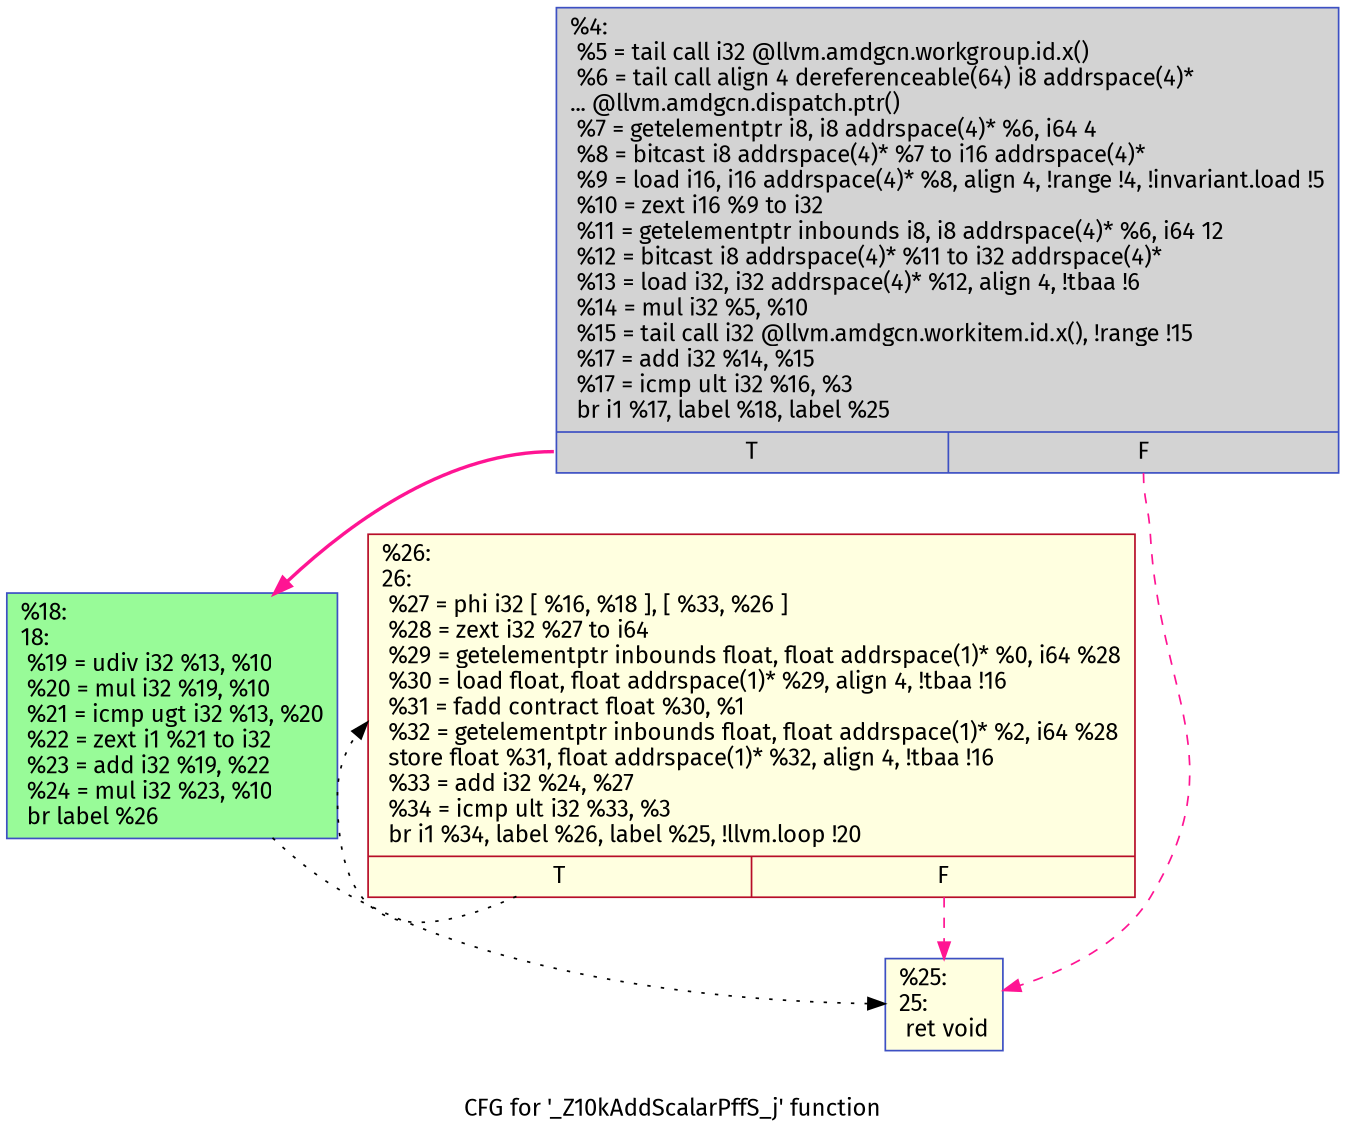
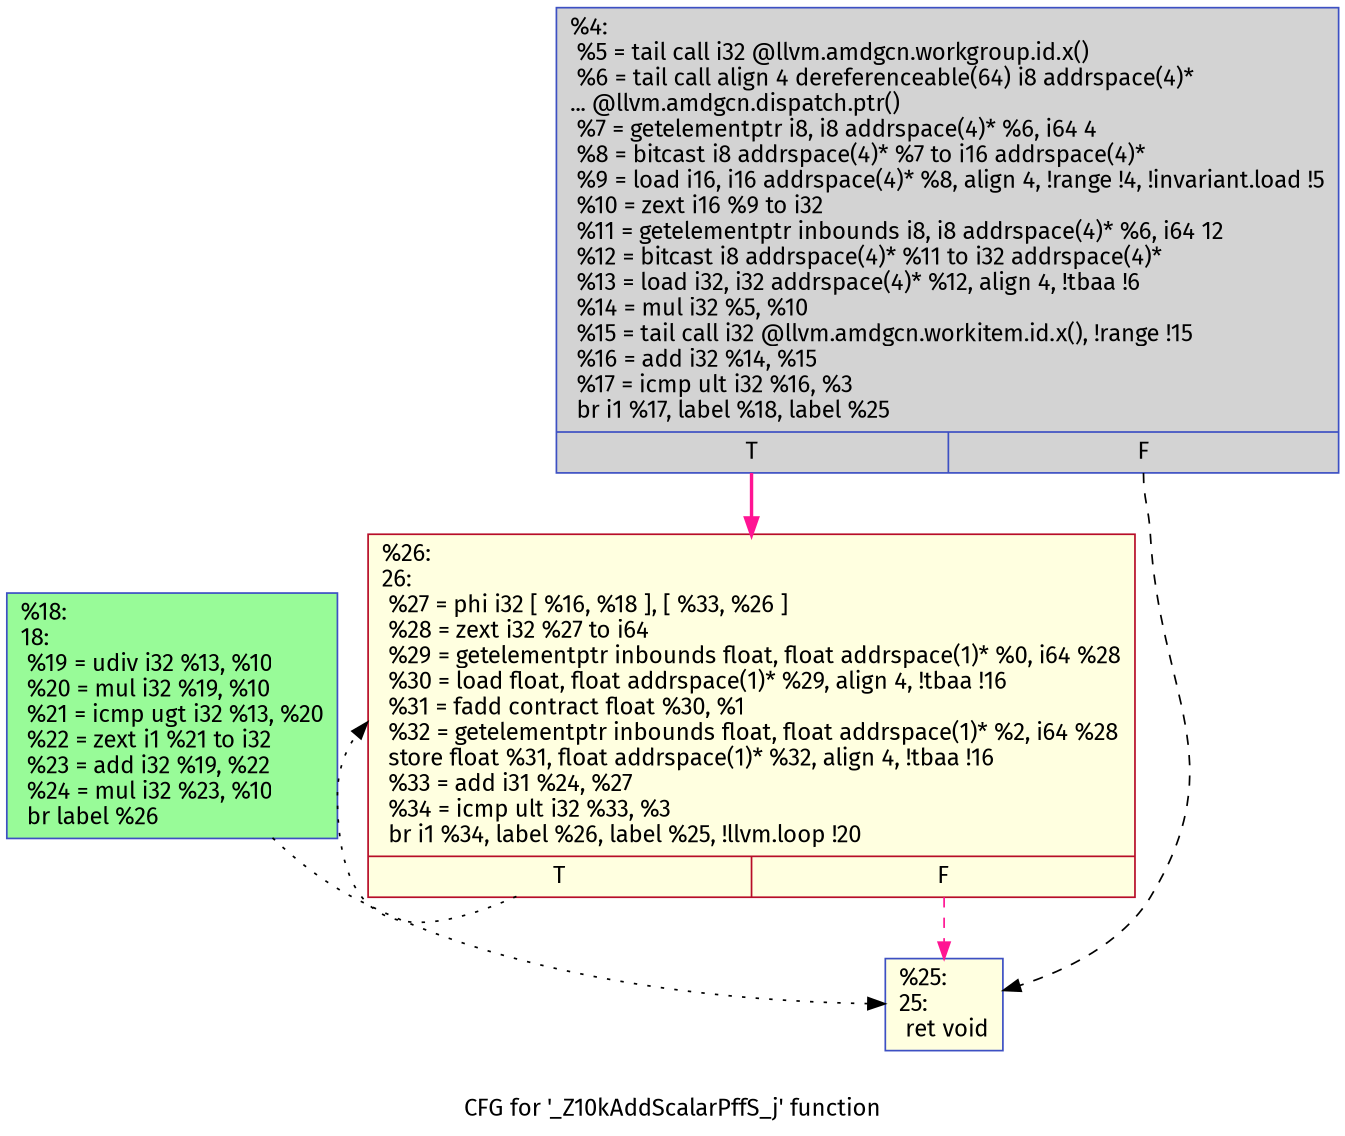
node "%4:": text "%17 = add i32 %14, %15" -> "%16 = add i32 %14, %15"
edge "%4:" -> "%18:": now "%4:" -> "%26:"
edge "%4:" -> "%25:": color deeppink -> black
node "%26:": text "%33 = add i32 %24, %27" -> "%33 = add i31 %24, %27"
